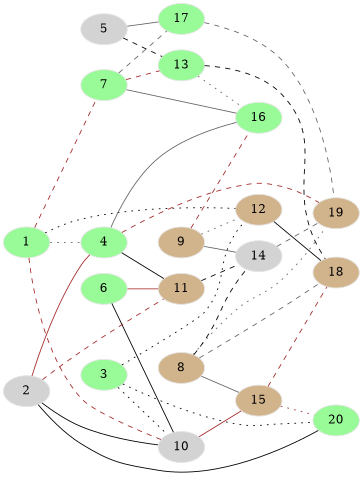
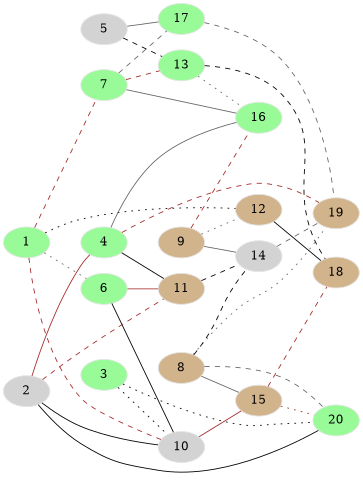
edge "1" -- "4": now "1" -- "6"
edge "12" -- "3": removed
edge "18" -- "8": now "20" -- "8"
